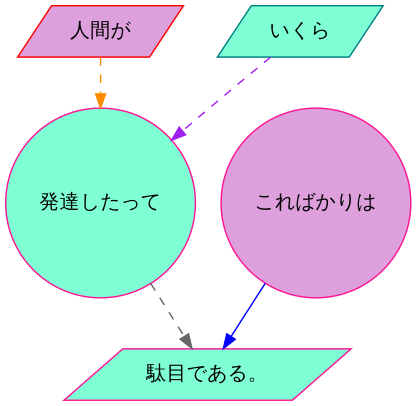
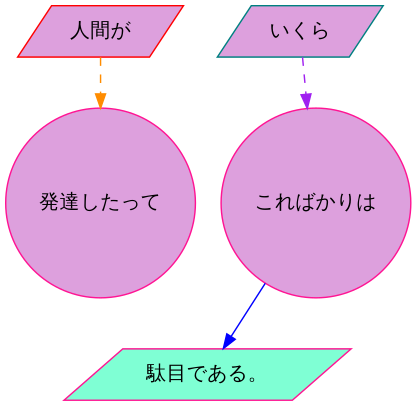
node "いくら": fillcolor aquamarine -> plum
edge "いくら" -> "発達したって": now "いくら" -> "こればかりは"
node "発達したって": fillcolor aquamarine -> plum
edge "発達したって" -> "駄目である。": removed
